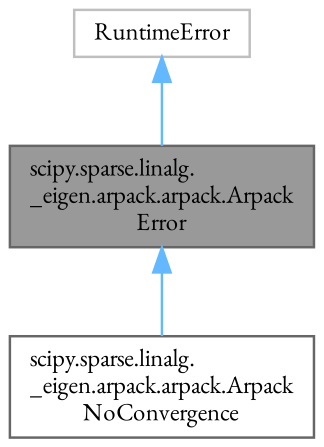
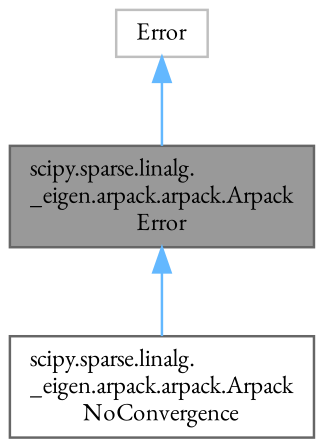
node "RuntimeError": label "RuntimeError" -> "Error"
